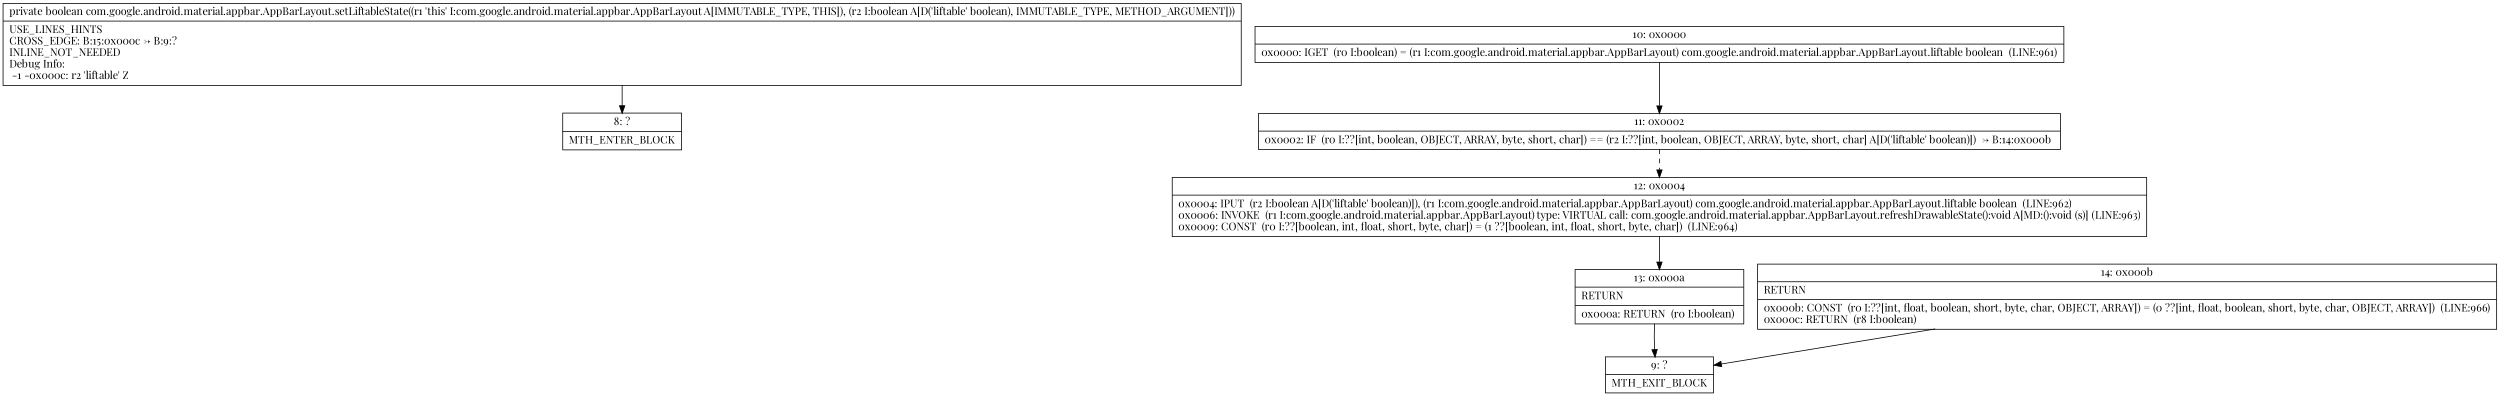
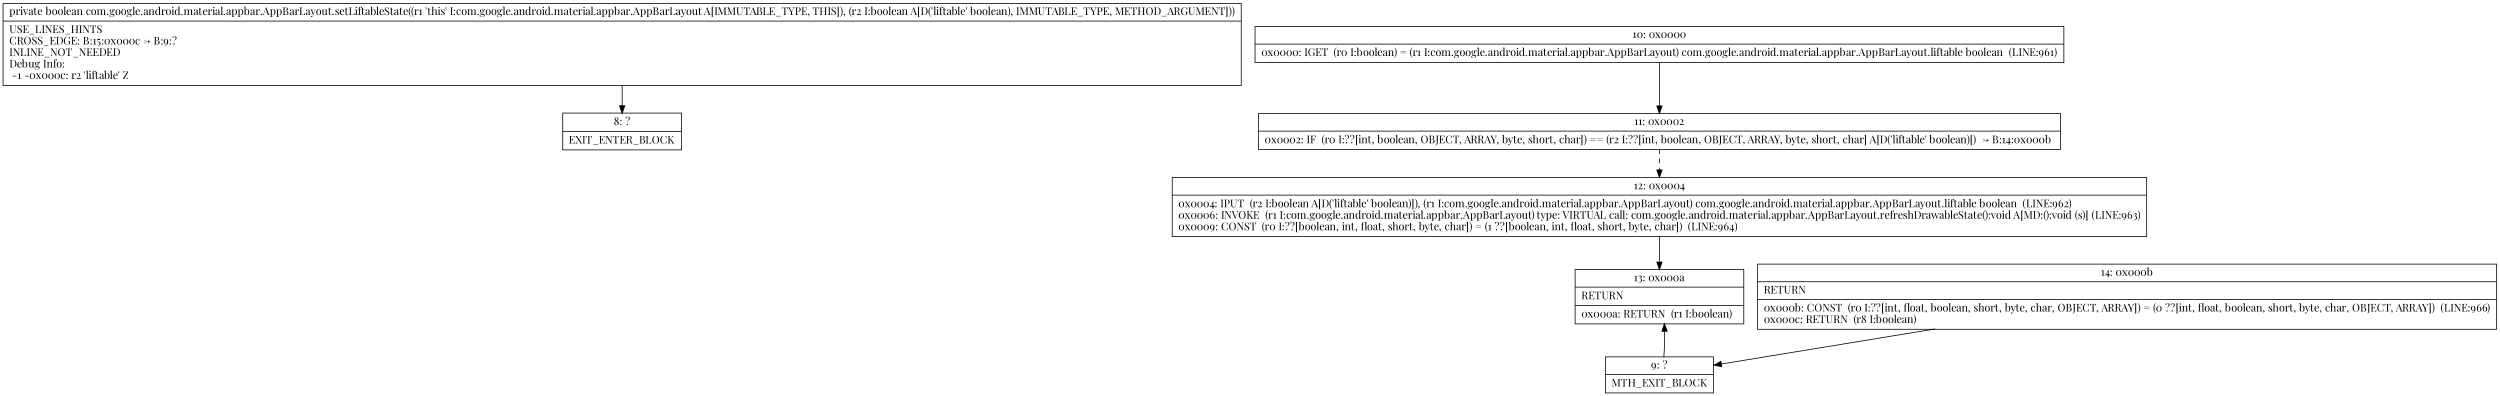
node "8: ?": text "MTH_ENTER_BLOCK" -> "EXIT_ENTER_BLOCK"
node "13: 0x000a": text "0x000a: RETURN  (r0 I:boolean)" -> "0x000a: RETURN  (r1 I:boolean)"
edge "13: 0x000a" -> "9: ?": reversed
